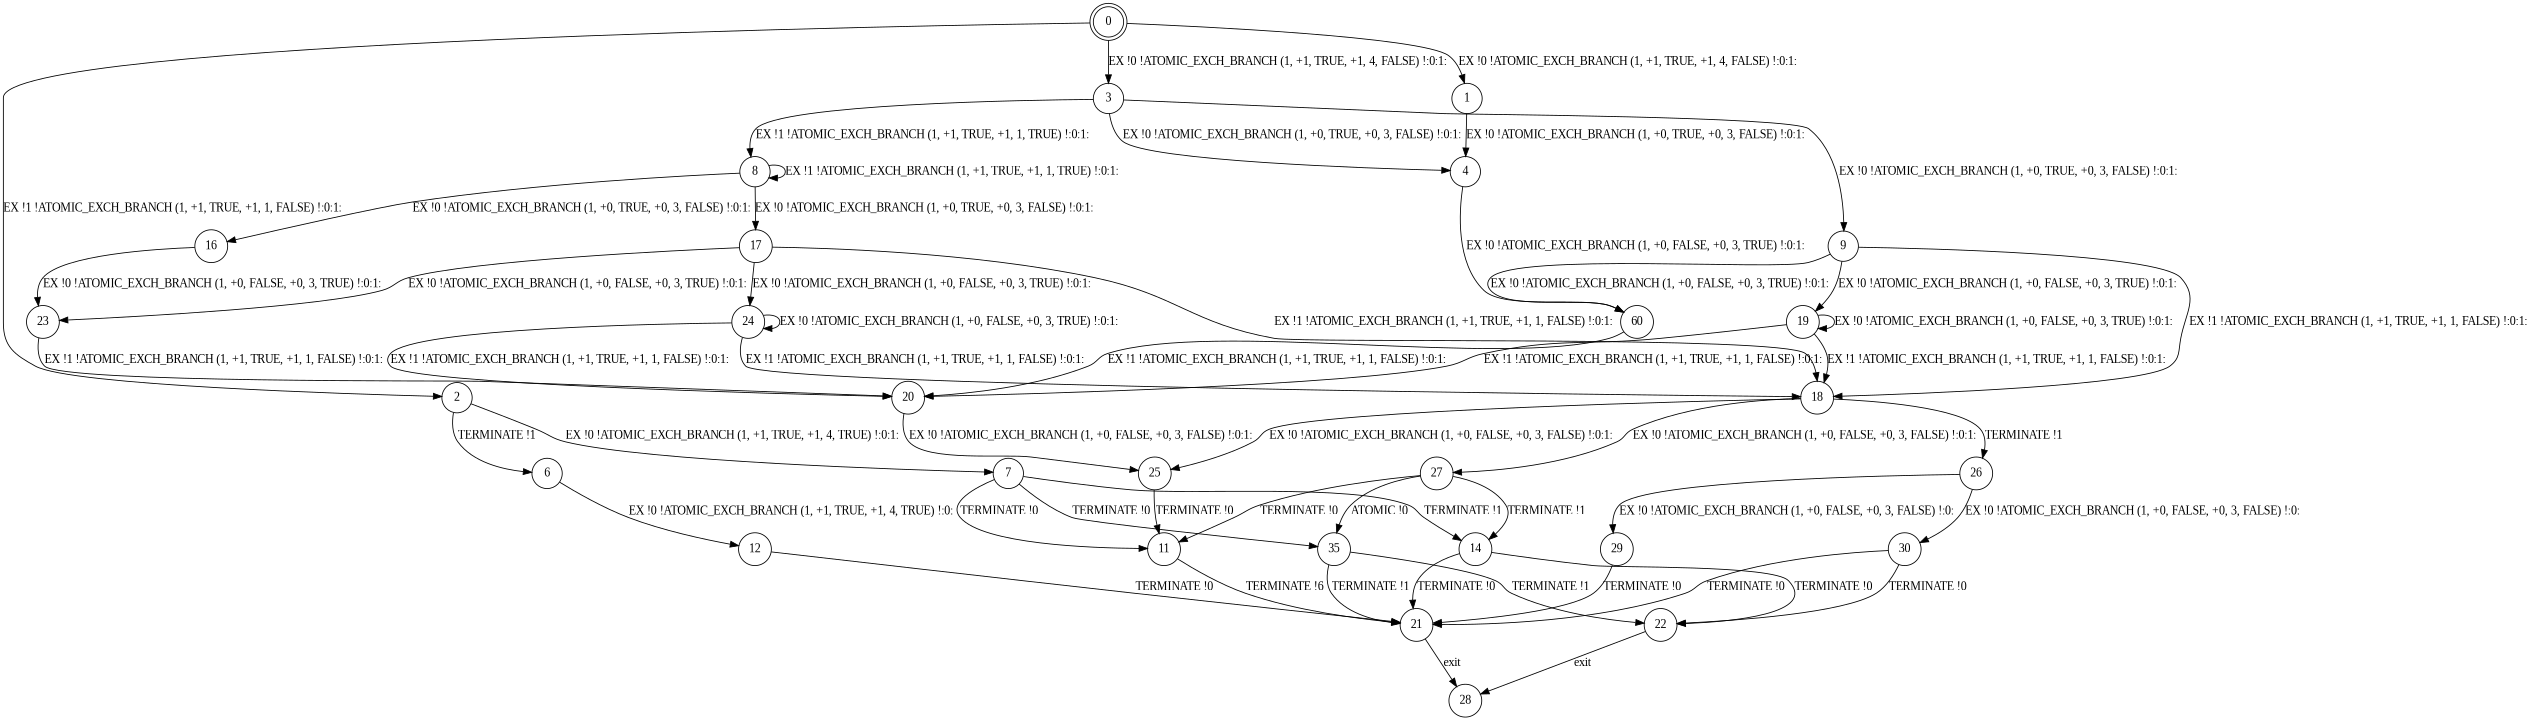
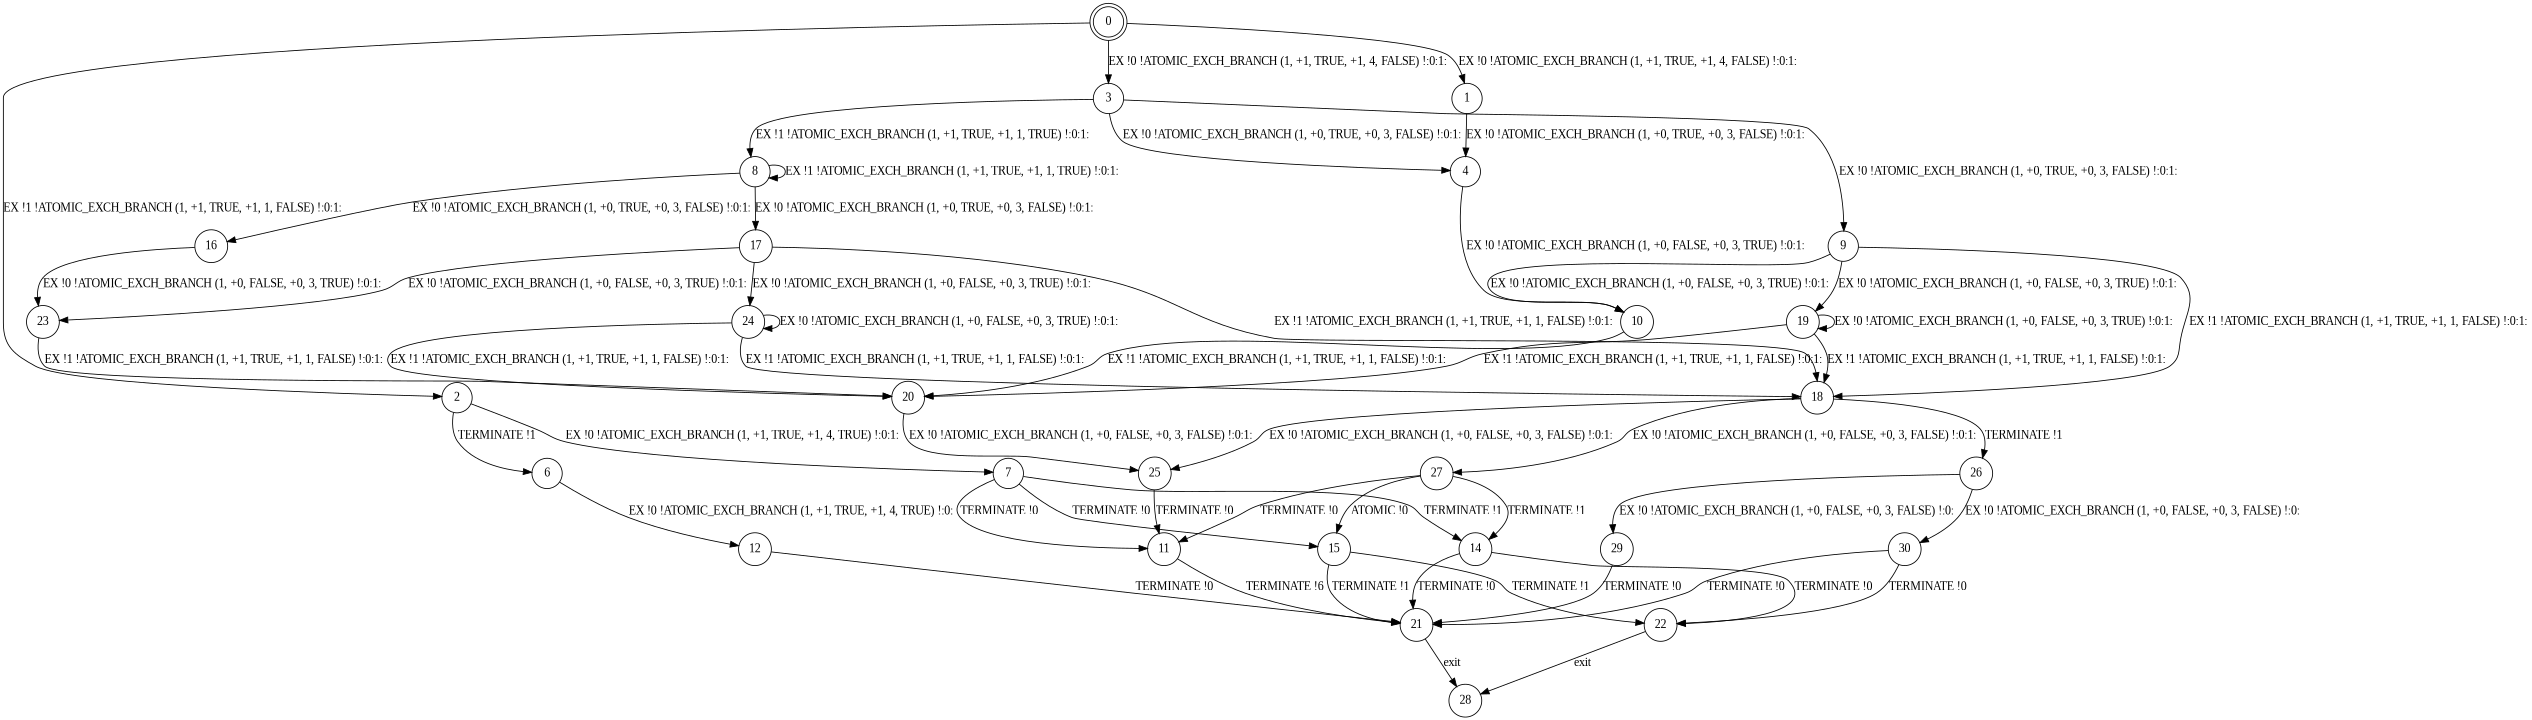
node "60": label "60" -> "10"
node "35": label "35" -> "15"
